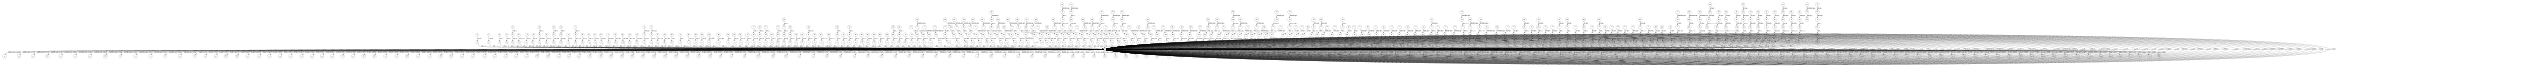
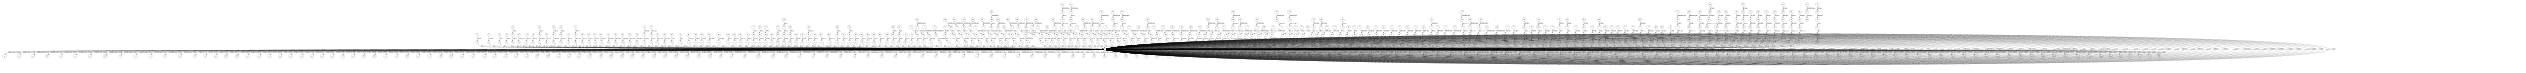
edge "444" -> "445": now "444" -> "452"
edge "292" -> "0": now "293" -> "0"
